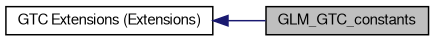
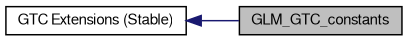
node "GTC Extensions (Extensions)": label "GTC Extensions (Extensions)" -> "GTC Extensions (Stable)"
